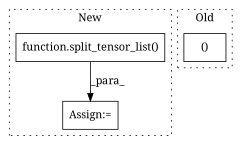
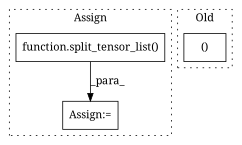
cluster "New": label "New" -> "Assign"
